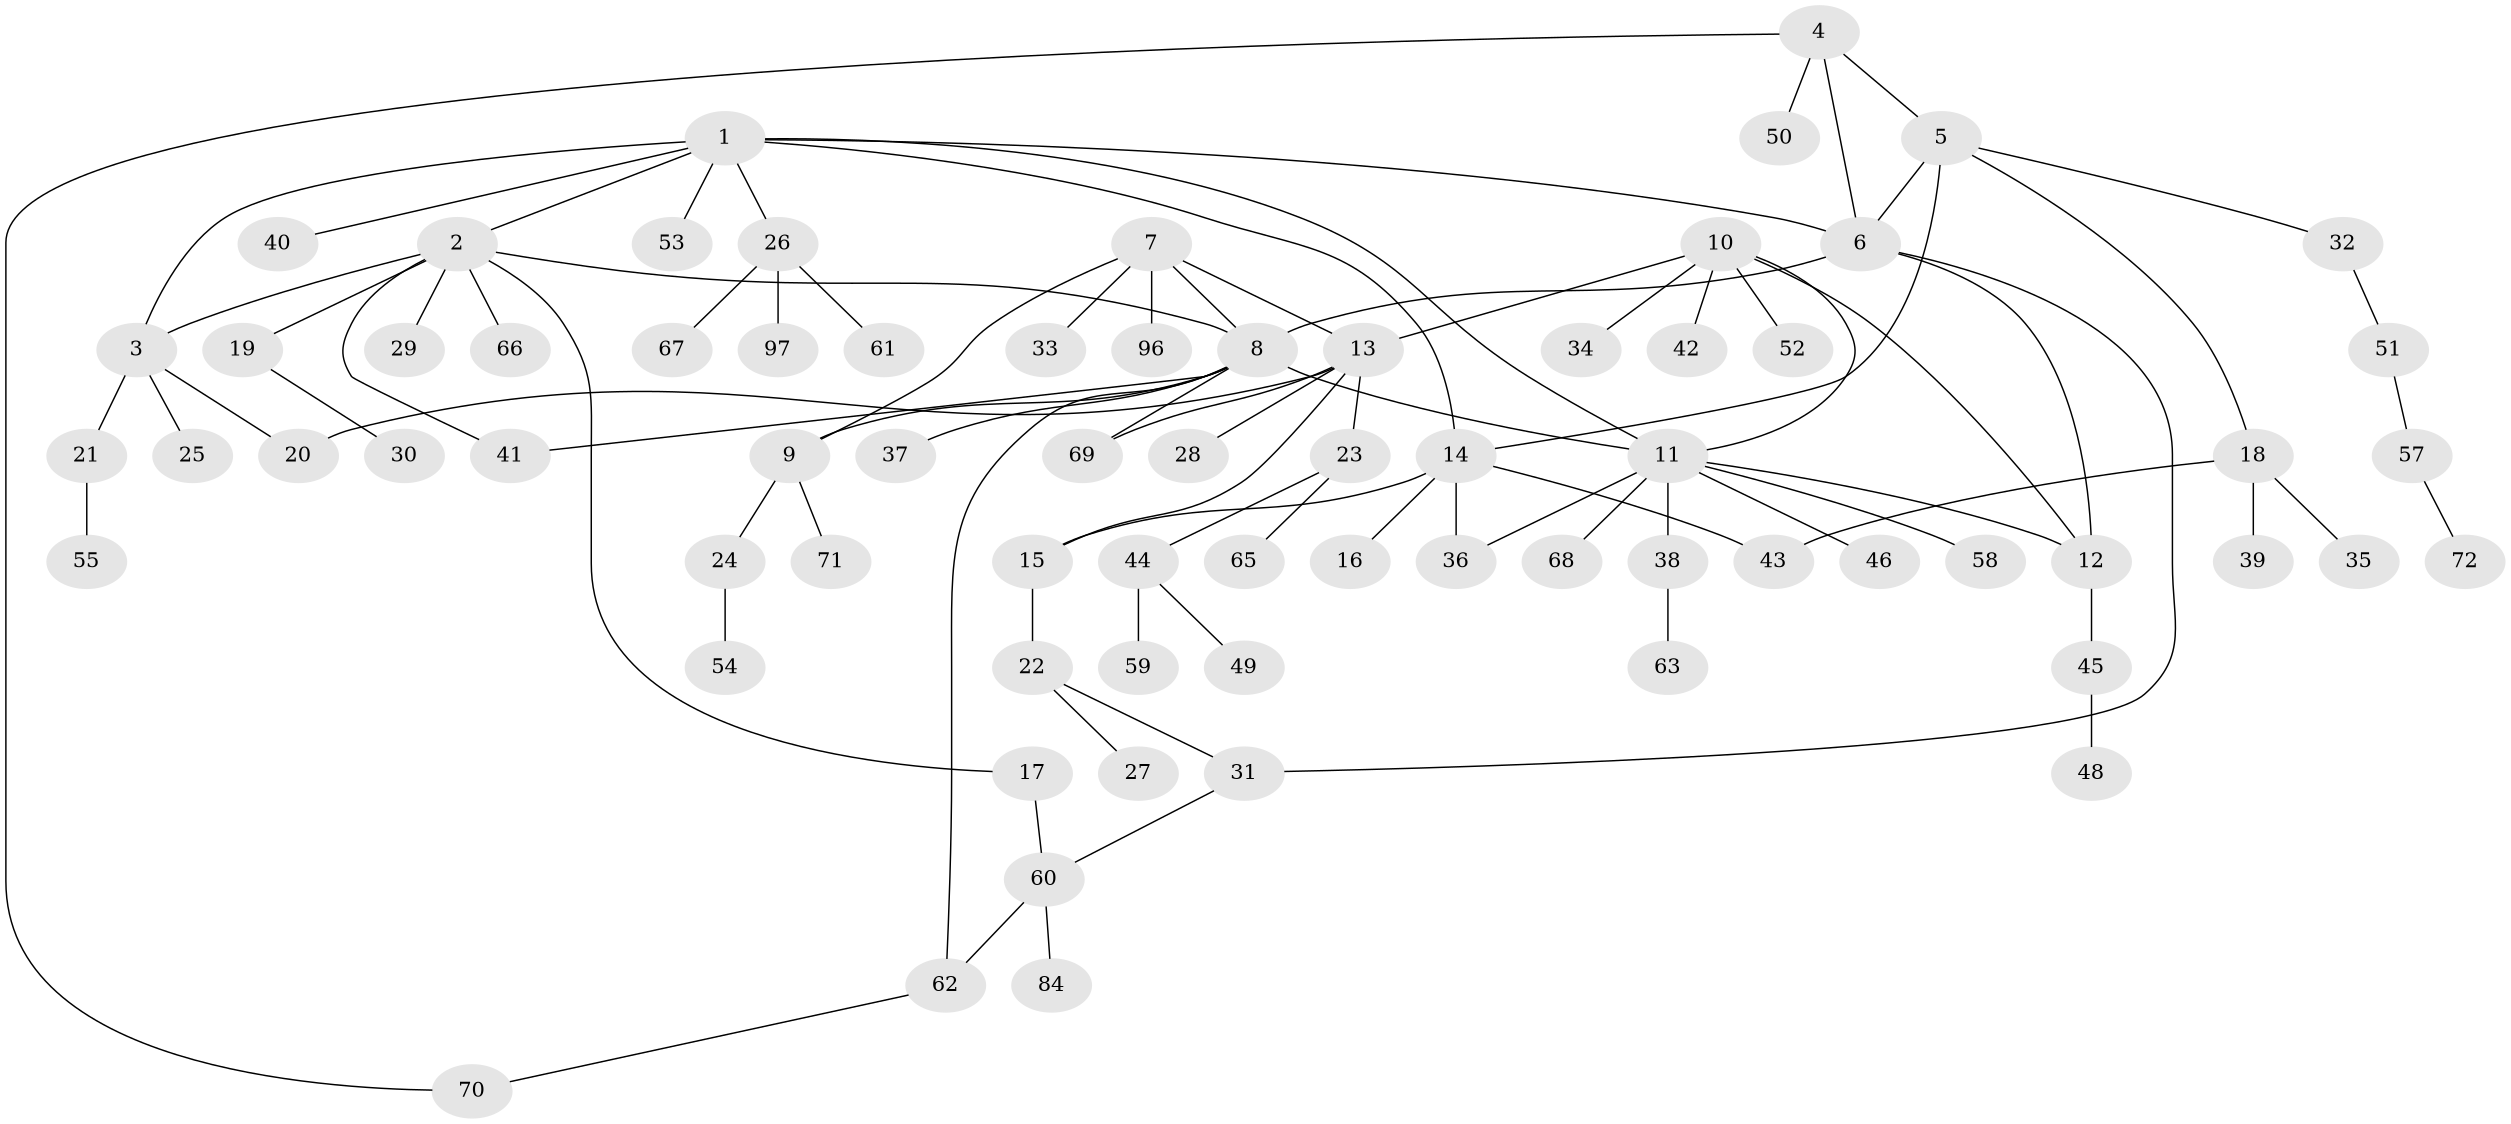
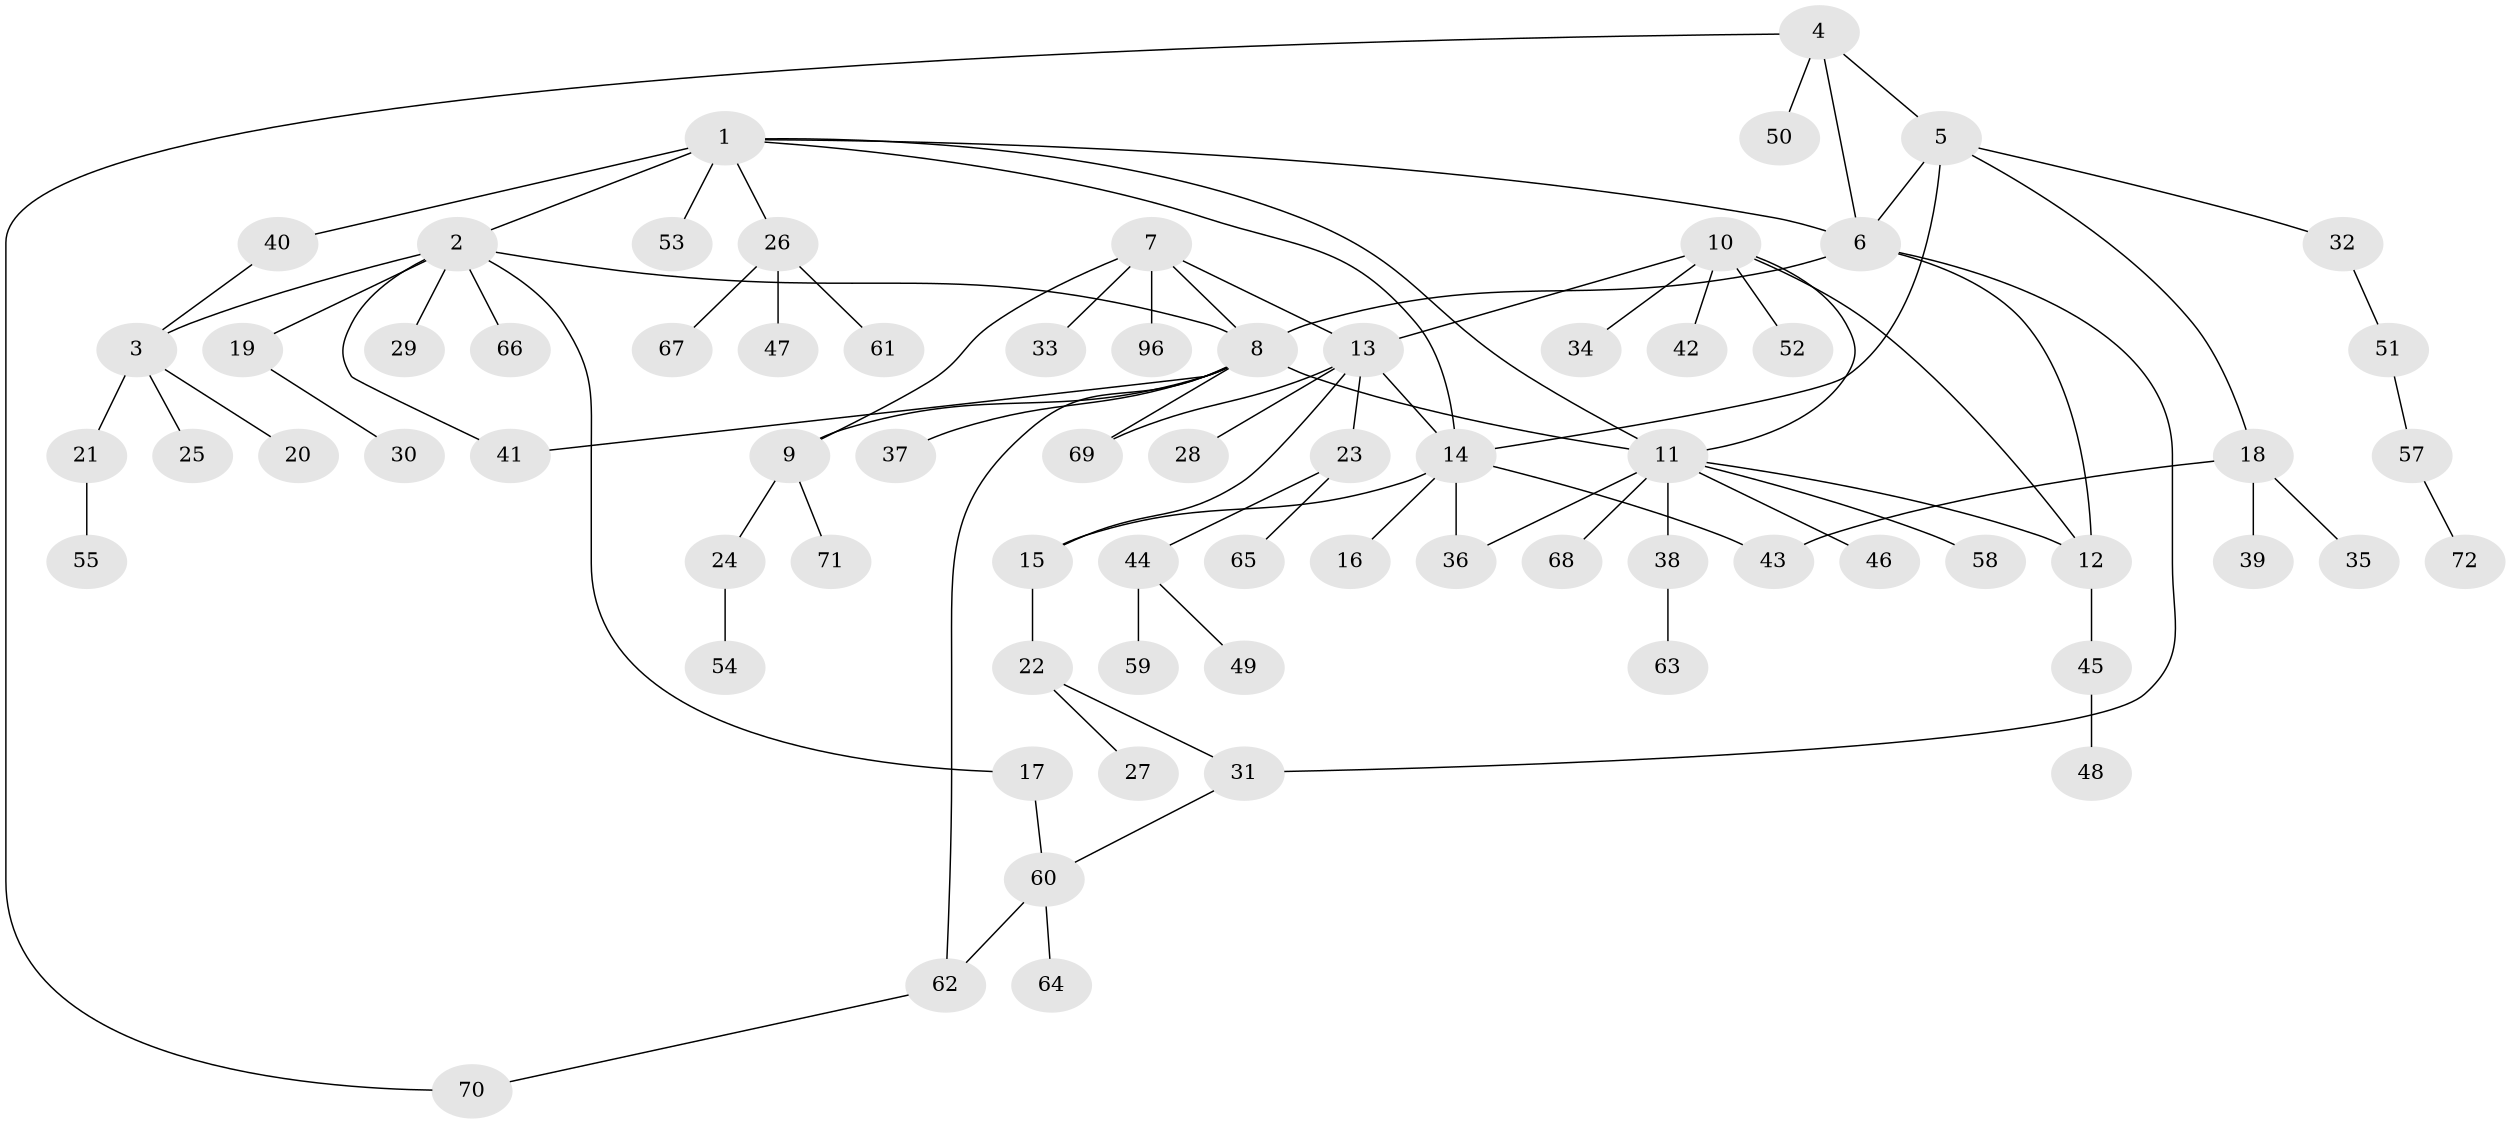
edge "1" -- "3": now "40" -- "3"
node "97": label "97" -> "47"
edge "13" -- "20": now "13" -- "14"
node "84": label "84" -> "64"
